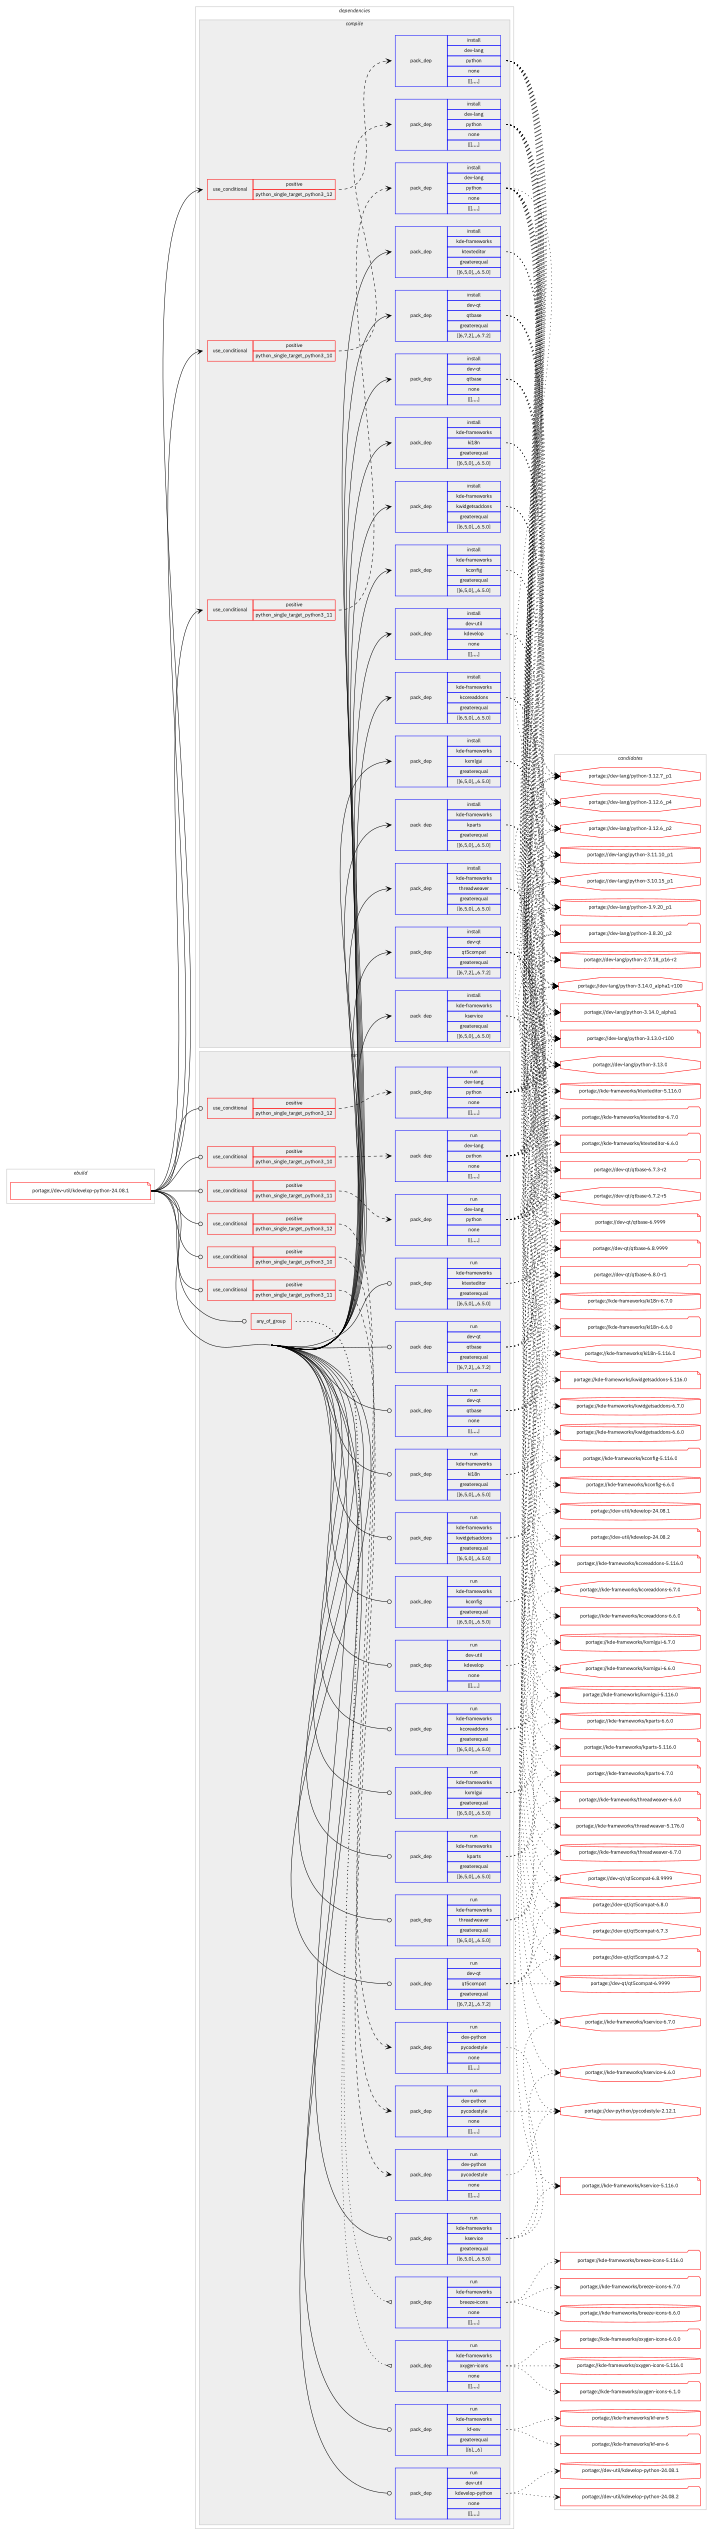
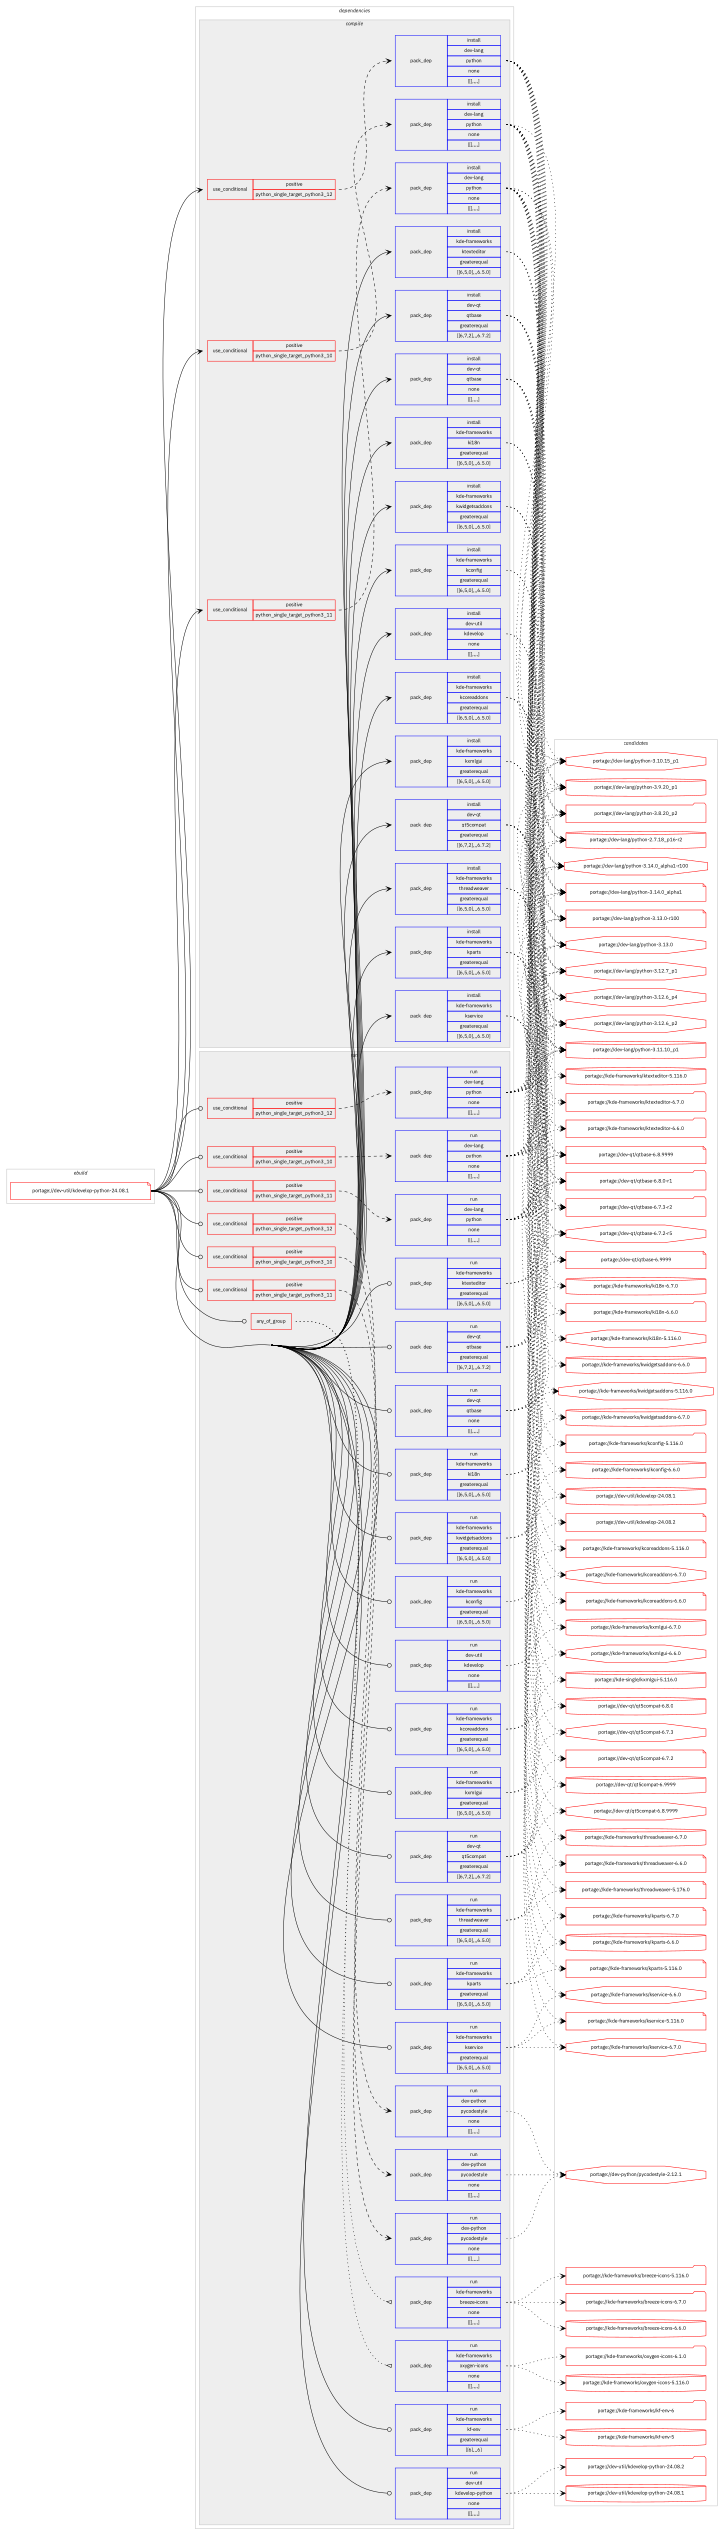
node "portage://kde-frameworks/kwidgetsaddons-5.116.0": shape note -> octagon
node "portage://kde-frameworks/kxmlgui-5.116.0": label "portage://kde-frameworks/kxmlgui-5.116.0" -> "portage://kde-single/kxmlgui-5.116.0"
node "portage://kde-frameworks/oxygen-icons-6.0.0": removed
